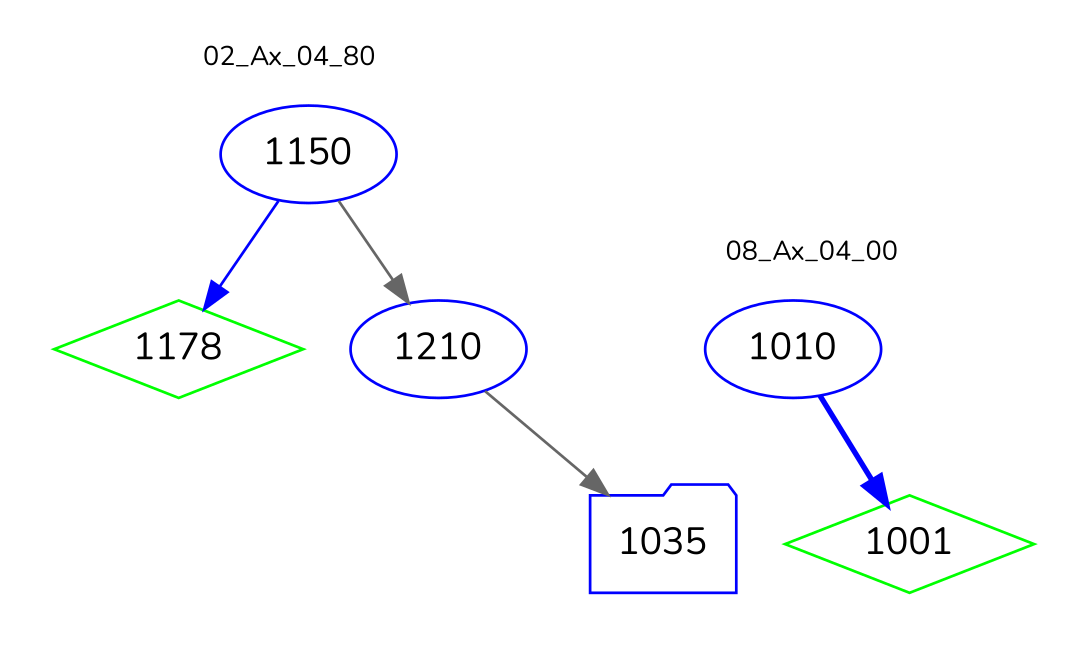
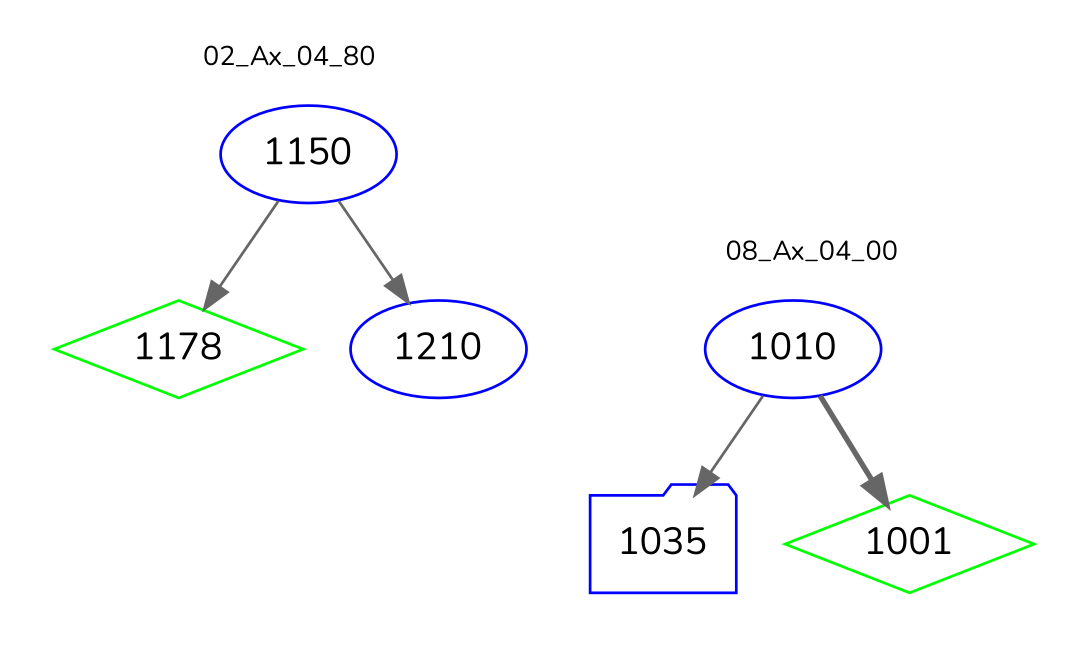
edge "1150" -> "1178": color blue -> gray40
edge "1210" -> "1035": now "1010" -> "1035"
edge "1010" -> "1001": color blue -> gray40
